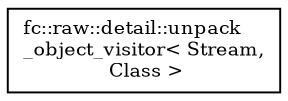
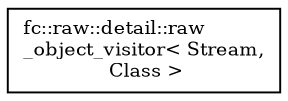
node "fc::raw::detail::unpack _object_visitor< Stream, Class >": label "fc::raw::detail::unpack _object_visitor< Stream, Class >" -> "fc::raw::detail::raw _object_visitor< Stream, Class >"
